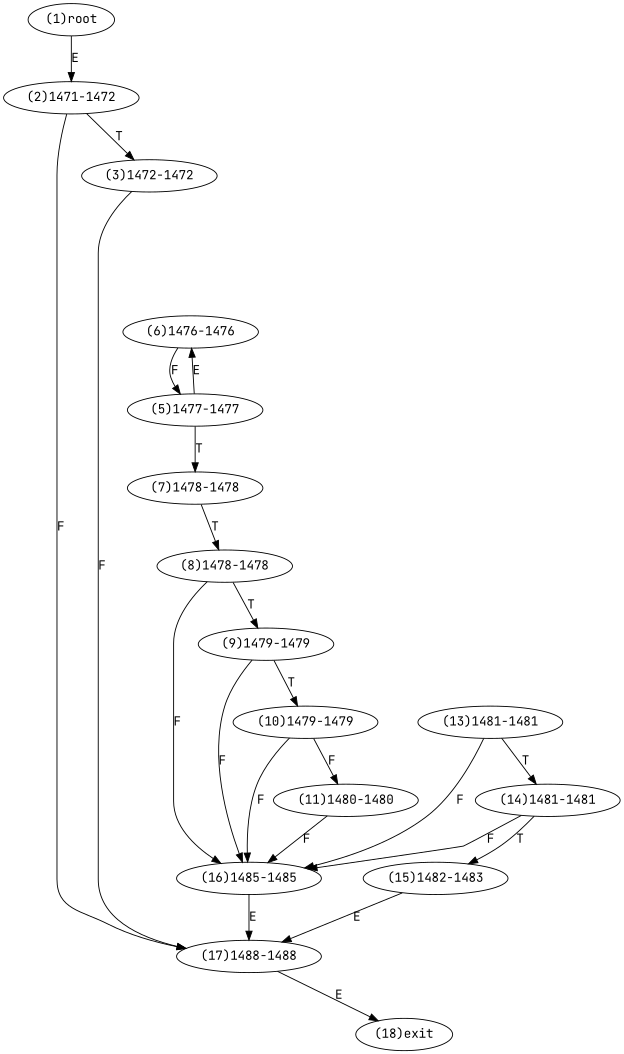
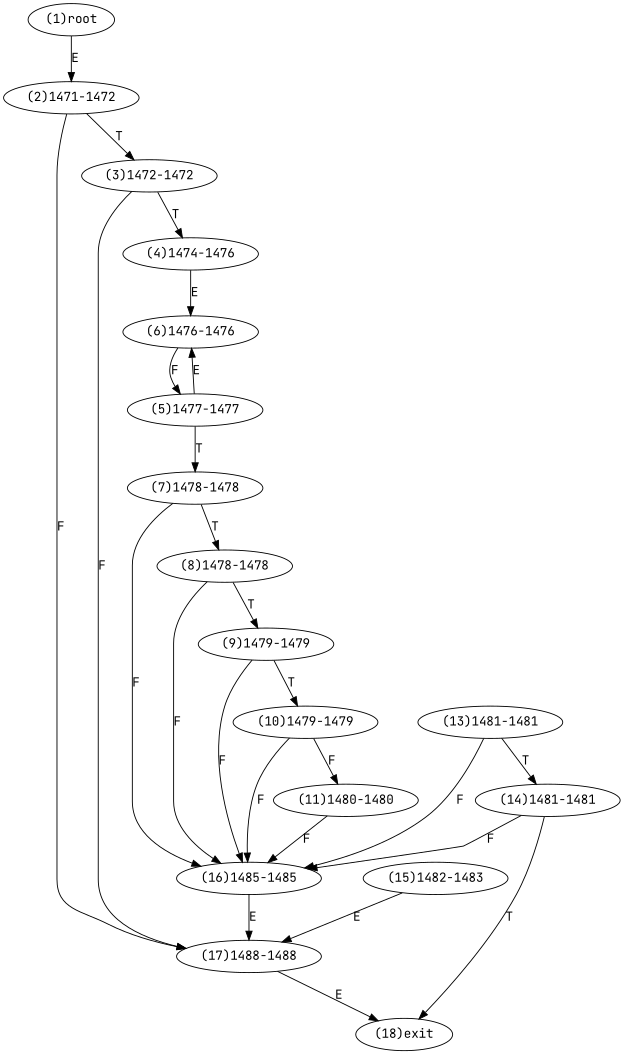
node "(4)1474-1476": added
edge "(7)1478-1478" -> "(16)1485-1485": added, label "F"
edge "(14)1481-1481" -> "(15)1482-1483": now "(14)1481-1481" -> "(18)exit"
